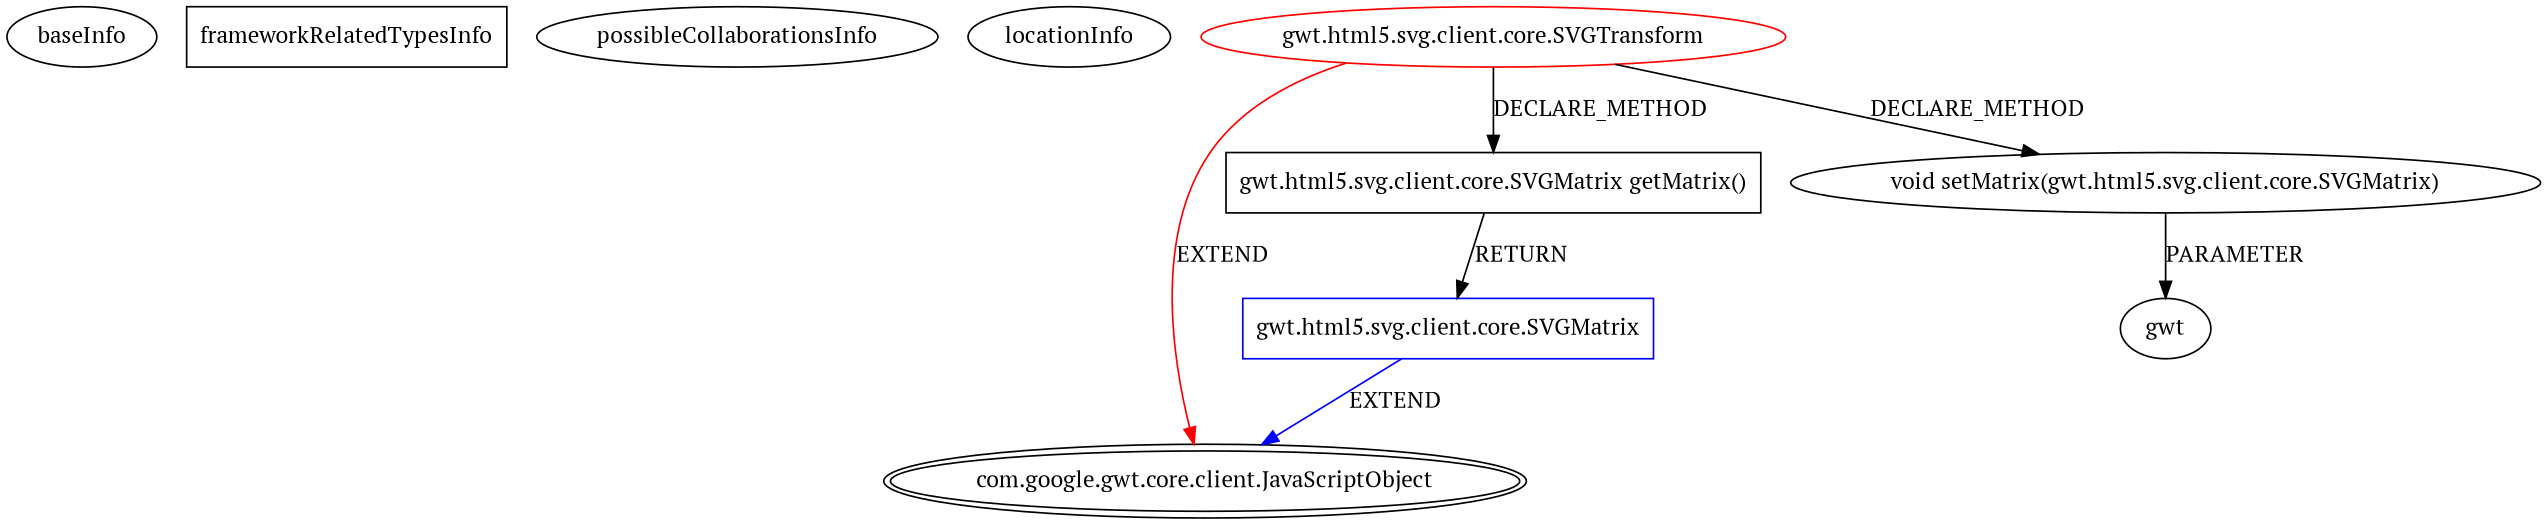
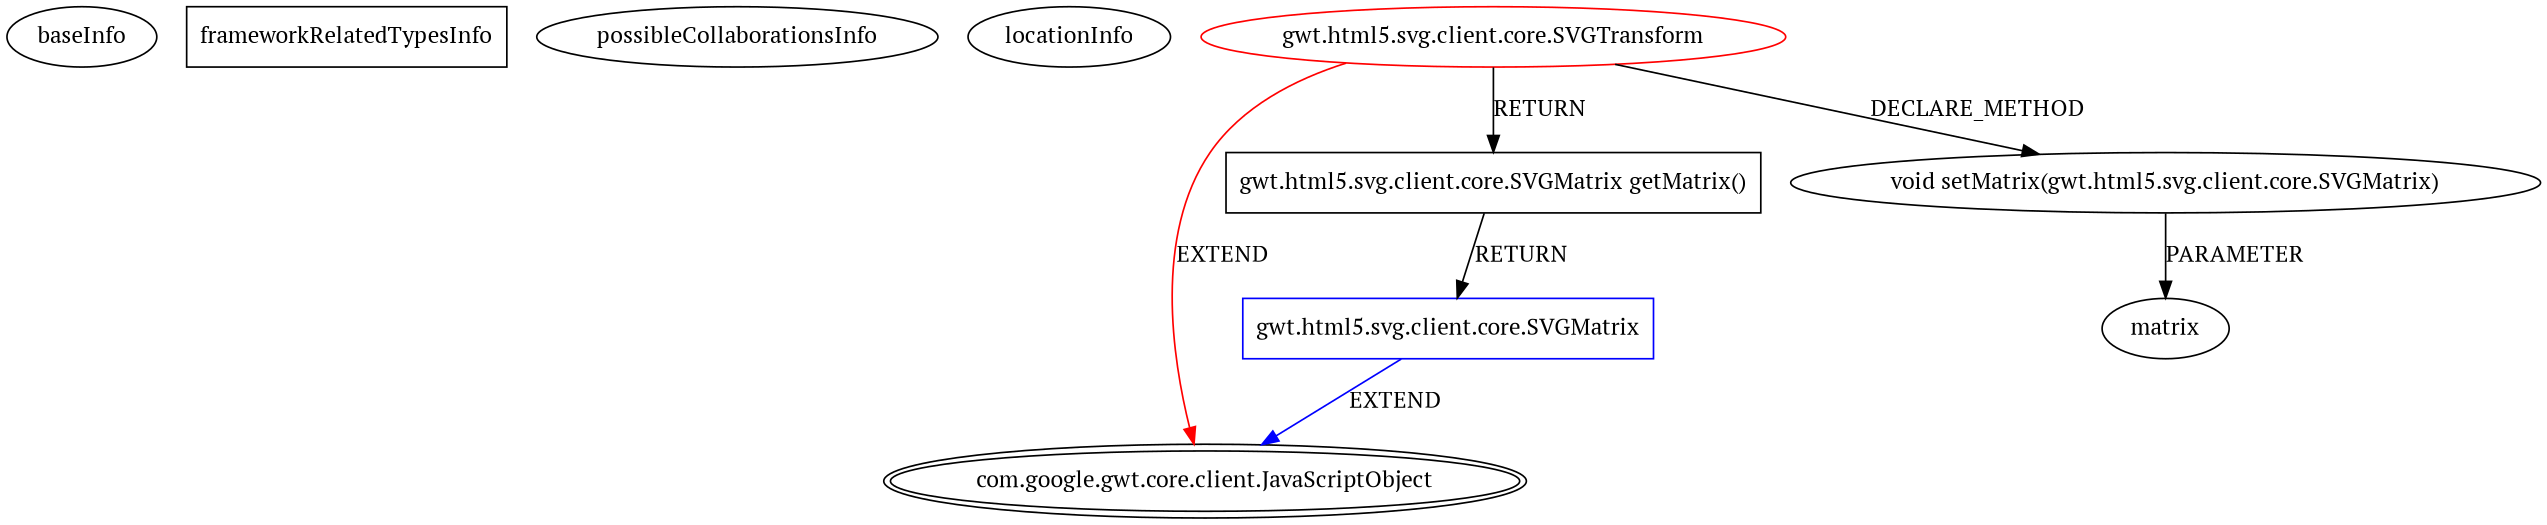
edge "gwt.html5.svg.client.core.SVGTransform" -> "gwt.html5.svg.client.core.SVGMatrix getMatrix()": label "DECLARE_METHOD" -> "RETURN"
node "gwt": label "gwt" -> "matrix"
